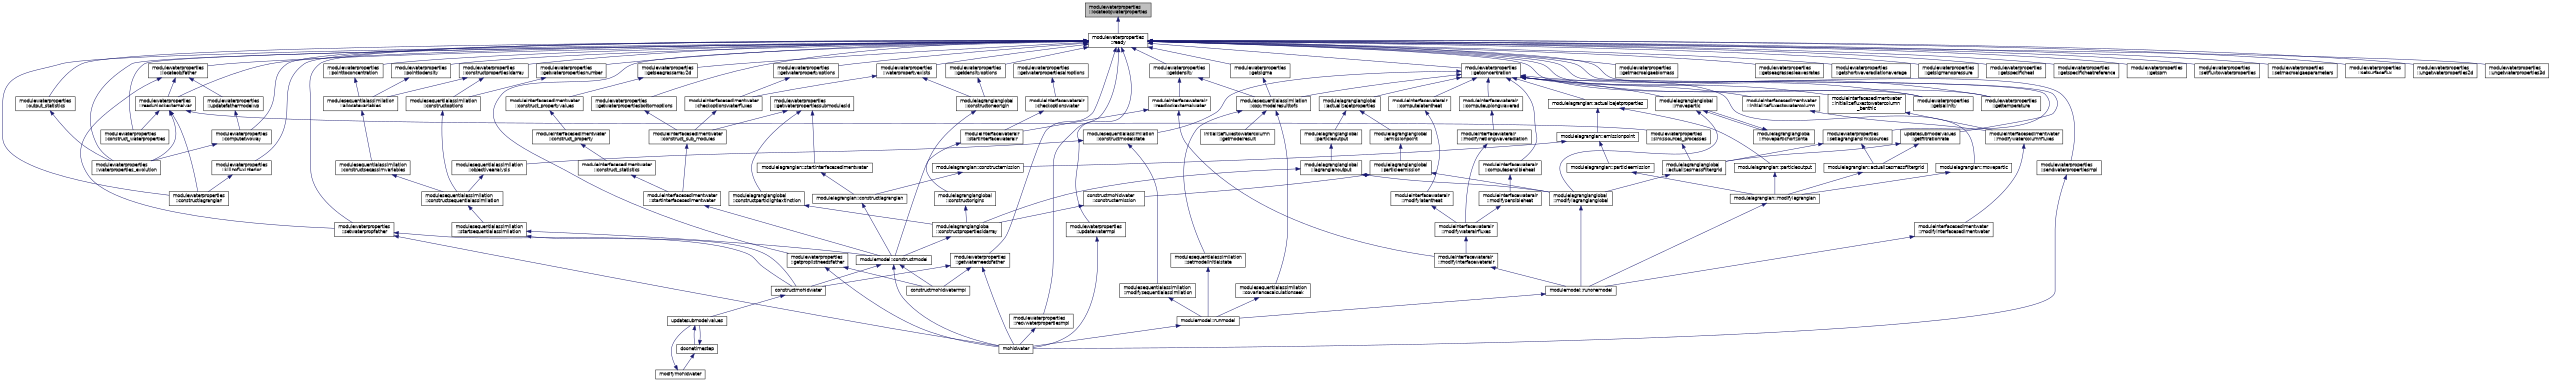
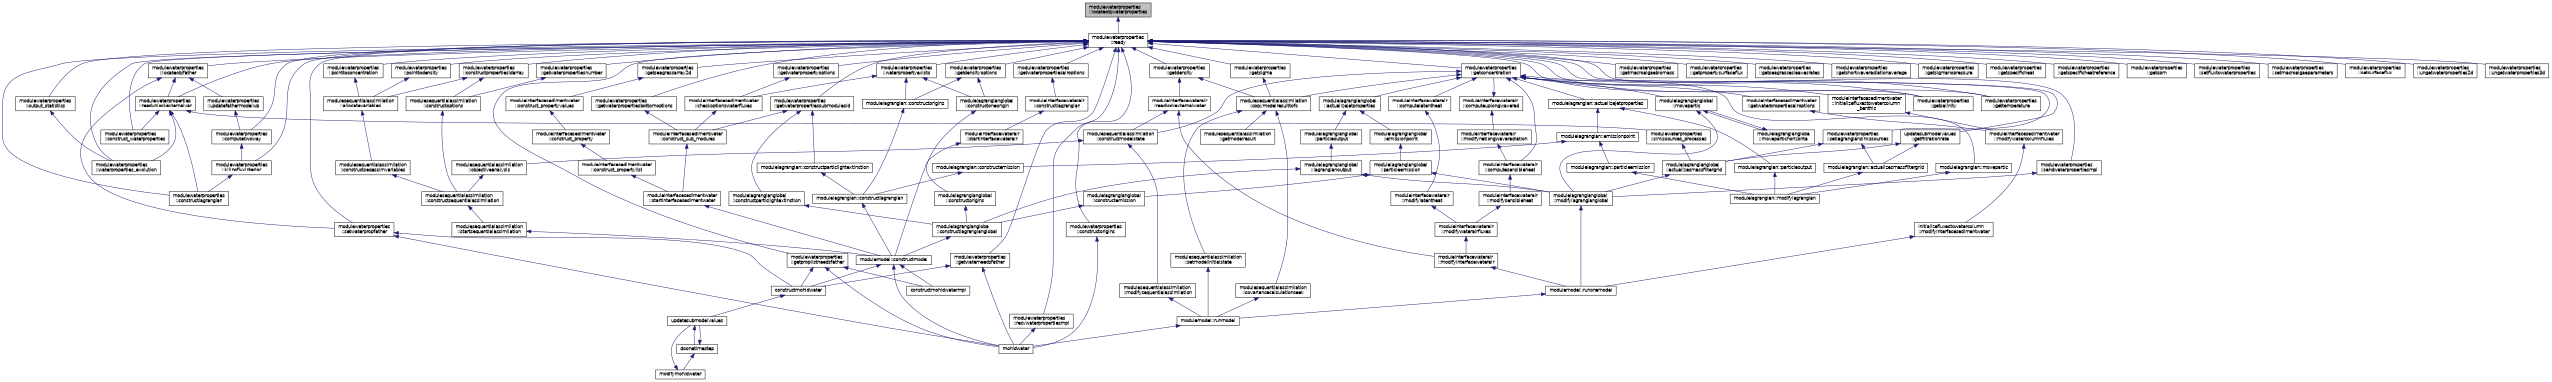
edge "modulewaterproperties ::getwaterpropertiessubmodulesid" -> "modulewaterproperties ::ready": added
edge "modulewaterproperties ::getwaterpropertiesairoptions" -> "modulewaterproperties ::ready": added
node "modulewaterproperties ::getpropertysurfaceflux": added
edge "moduleinterfacewaterair ::computeuplongwaverad" -> "modulewaterproperties ::getconcentration": reversed
node "modulelagrangian::constructorigins": added
node "moduleinterfacewaterair ::checkoptionswater": label "moduleinterfacewaterair ::checkoptionswater" -> "moduleinterfacewaterair ::constructlagrangian"
node "moduleinterfacesedimentwater ::initializefluxestowatercolumn": label "moduleinterfacesedimentwater ::initializefluxestowatercolumn" -> "moduleinterfacesedimentwater ::getwaterpropertiesairoptions"
edge "moduleinterfacewaterair ::startinterfacewaterair" -> "moduleinterfacewaterair ::readlockexternalwater": now "modulesequentialassimilation ::constructmodelstate" -> "moduleinterfacewaterair ::readlockexternalwater"
node "initializefluxestowatercolumn ::getmodelresult": label "initializefluxestowatercolumn ::getmodelresult" -> "modulesequentialassimilation ::getmodelresult"
edge "modulewaterproperties ::waterproperties_evolution" -> "modulewaterproperties ::computetwoway": now "modulewaterproperties ::killnofluxinterior" -> "modulewaterproperties ::computetwoway"
node "moduleinterfacesedimentwater ::construct_statistics": label "moduleinterfacesedimentwater ::construct_statistics" -> "moduleinterfacesedimentwater ::construct_propertylist"
node "modulelagrangian::startinterfacesedimentwater": label "modulelagrangian::startinterfacesedimentwater" -> "modulelagrangian::constructparticlightextinction"
edge "moduleinterfacewaterair ::modifywaterairfluxes" -> "moduleinterfacewaterair ::modifynetlongwaveradiation": now "moduleinterfacewaterair ::computesensibleheat" -> "moduleinterfacewaterair ::modifynetlongwaveradiation"
node "constructmohidwater ::constructemission": label "constructmohidwater ::constructemission" -> "modulelagrangianglobal ::constructemission"
node "modulelagrangianglobal ::constructpropertiesidarray": label "modulelagrangianglobal ::constructpropertiesidarray" -> "modulelagrangianglobal ::constructlagrangianglobal"
node "modulewaterproperties ::updatewatermpi": label "modulewaterproperties ::updatewatermpi" -> "modulewaterproperties ::constructorigins"
node "moduleinterfacesedimentwater ::modifyinterfacesedimentwater": label "moduleinterfacesedimentwater ::modifyinterfacesedimentwater" -> "initializefluxestowatercolumn ::modifyinterfacesedimentwater"
edge "constructmohidwater" -> "modulesequentialassimilation ::startsequentialassimilation": now "constructmohidwater" -> "modulewaterproperties ::getproplistneedsfather"
edge "modulemodel::runonemodel" -> "modulelagrangian::modifylagrangian": removed
edge "constructmohidwatermpi" -> "modulewaterproperties ::getwaterneedsfather": removed
edge "mohidwater" -> "modulewaterproperties ::sendwaterpropertiesmpi": now "modulelagrangianglobal ::modifylagrangianglobal" -> "modulewaterproperties ::sendwaterpropertiesmpi"
